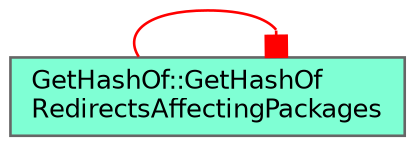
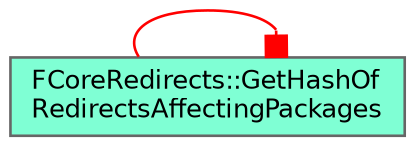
node "GetHashOf::GetHashOf RedirectsAffectingPackages": label "GetHashOf::GetHashOf RedirectsAffectingPackages" -> "FCoreRedirects::GetHashOf RedirectsAffectingPackages"
